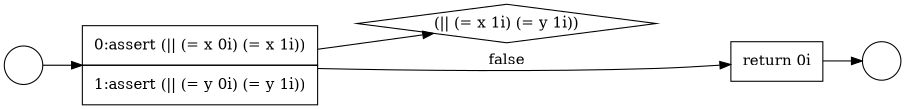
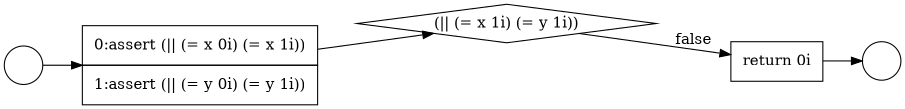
edge "0:assert (|| (= x 0i) (= x 1i))" -> "return 0i": now "(|| (= x 1i) (= y 1i))" -> "return 0i"
